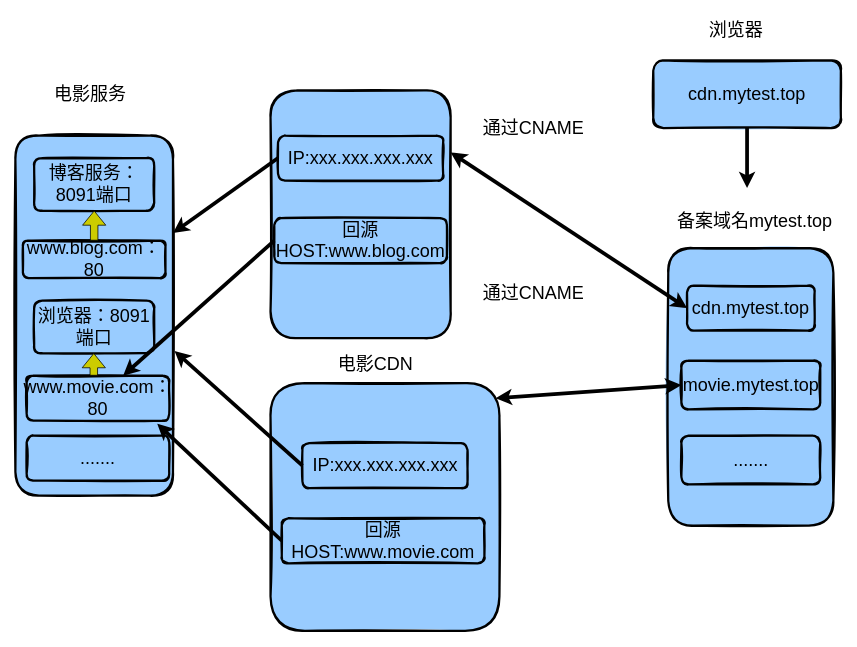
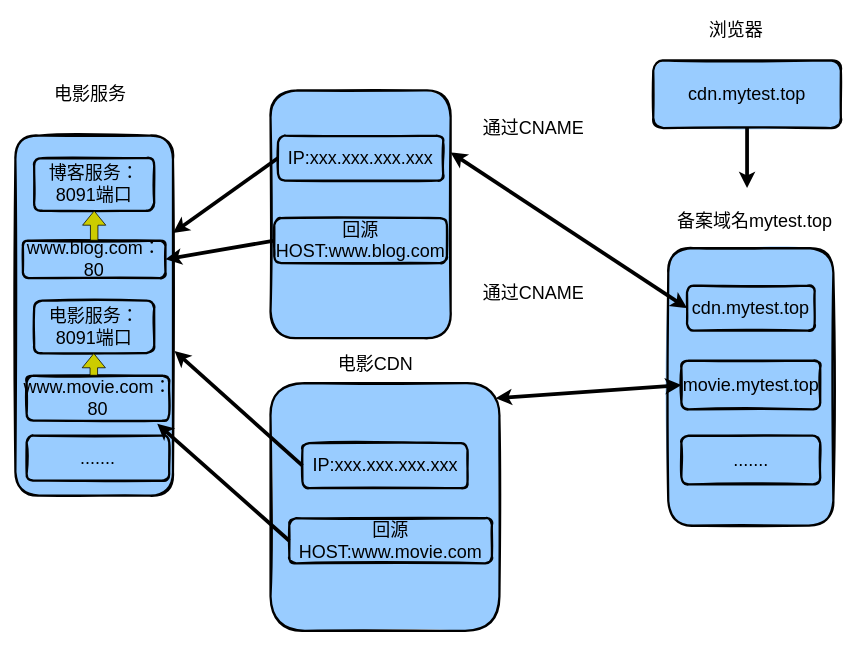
edge "回源HOST:www.blog.com" -> "www.movie.com：80": now "回源HOST:www.blog.com" -> "www.blog.com：80"
node "浏览器：8091端口": label "浏览器：8091端口" -> "电影服务：8091端口"
node "回源HOST:www.movie.com": moved (383, 540) -> (390, 540)
